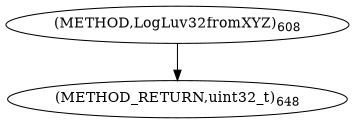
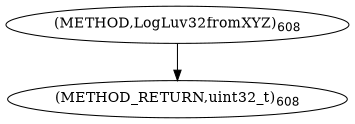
node "(METHOD_RETURN,uint32_t)": text "648" -> "608"
